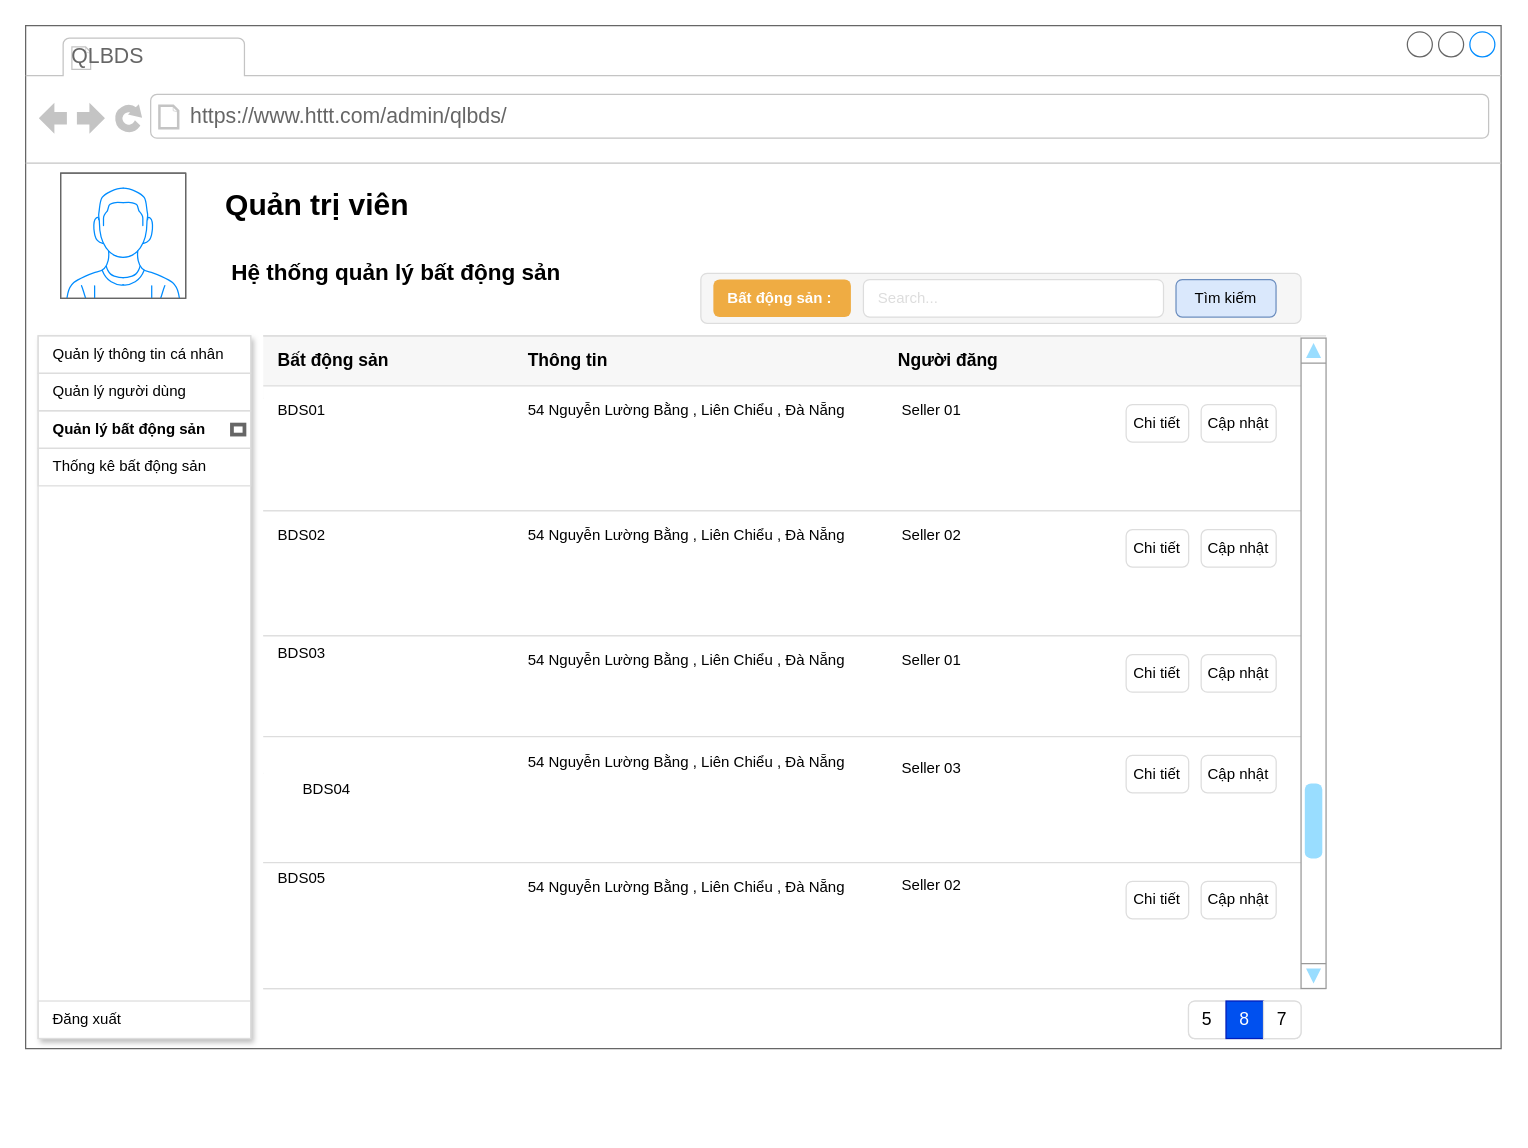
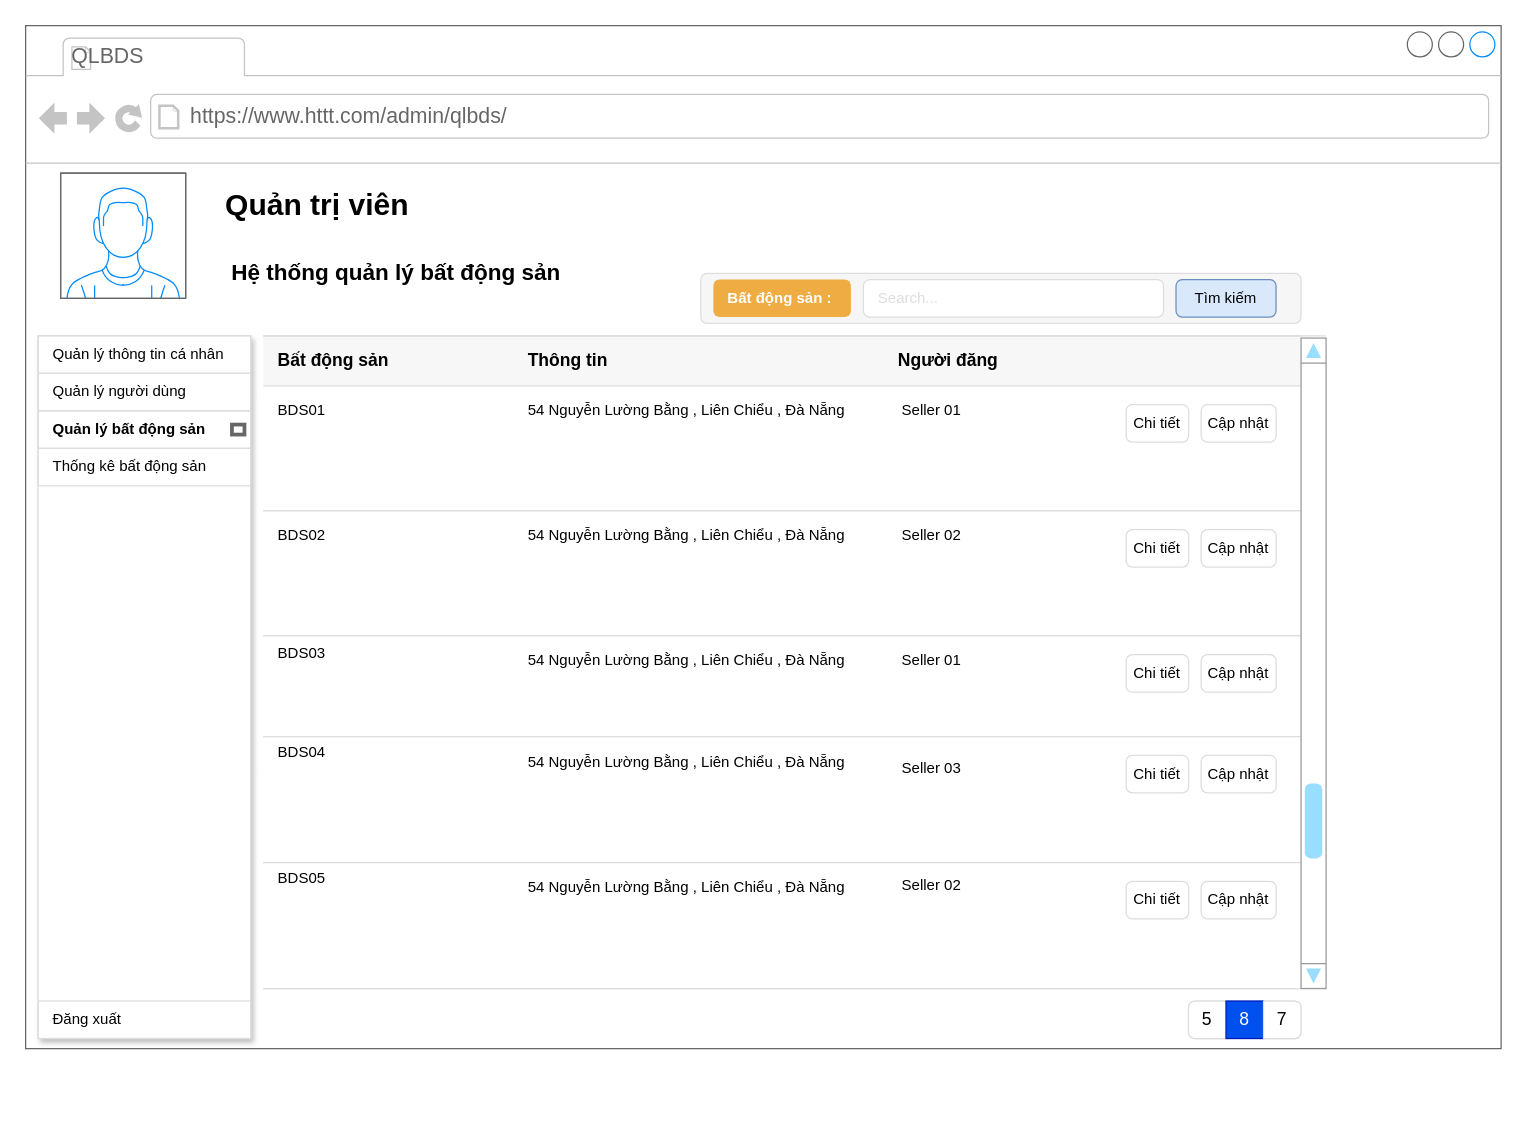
node "BDS04": moved (418, 790) -> (393, 752)
